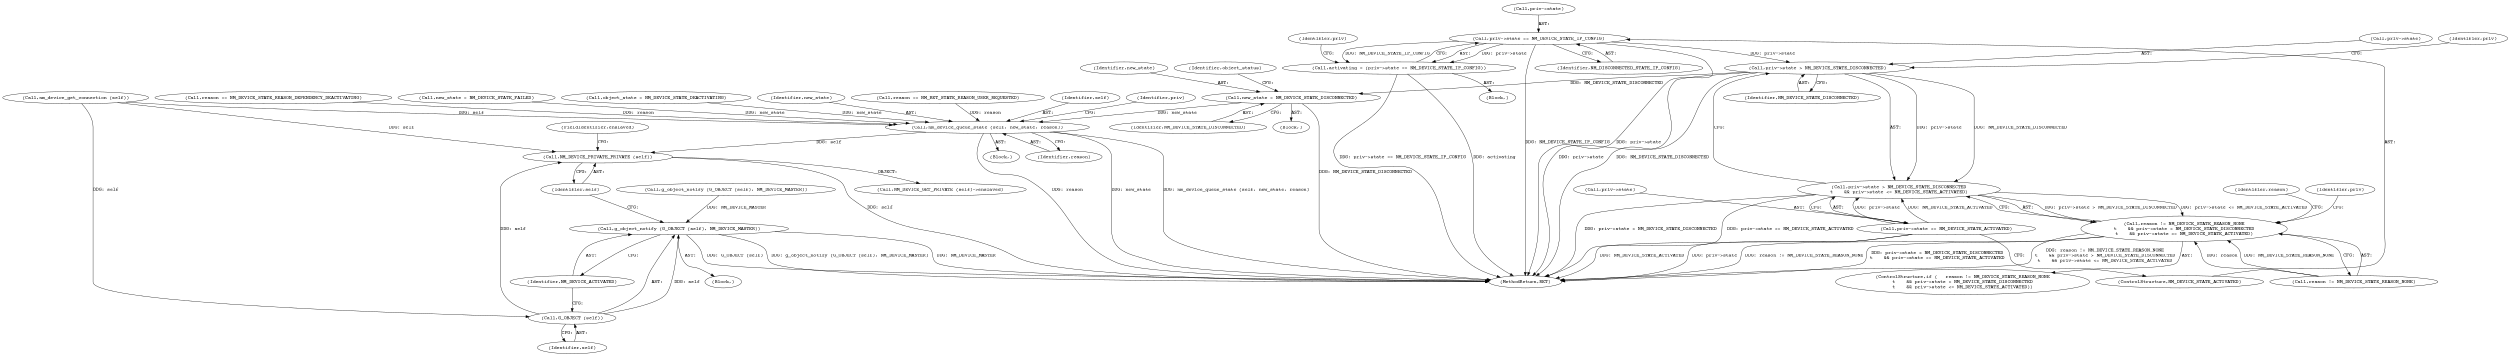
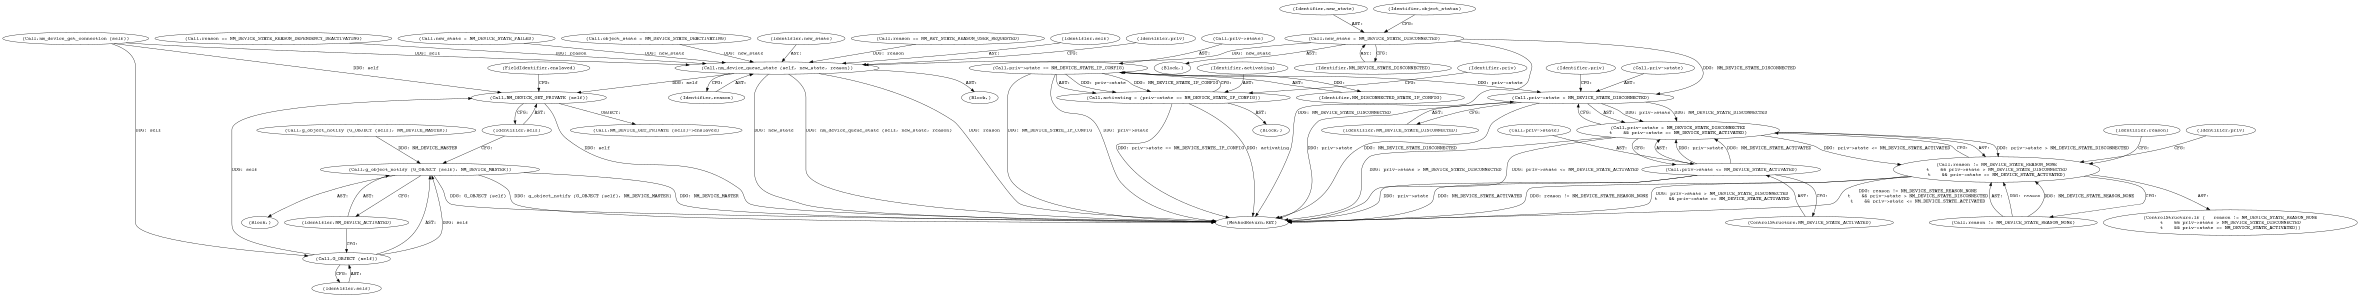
edge "(ControlStructure,NM_DEVICE_STATE_ACTIVATED)" -> "(Call,priv->state == NM_DEVICE_STATE_IP_CONFIG)": now "(ControlStructure,NM_DEVICE_STATE_ACTIVATED)" -> "(Call,priv->state <= NM_DEVICE_STATE_ACTIVATED)"
edge "(Call,priv->state == NM_DEVICE_STATE_IP_CONFIG)" -> "(Identifier,NM_DISCONNECTED_STATE_IP_CONFIG)": label "CFG: " -> "DDG: "
node "(Identifier,activating)": added
edge "(Call,priv->state > NM_DEVICE_STATE_DISCONNECTED)" -> "(Call,new_state = NM_DEVICE_STATE_DISCONNECTED)": reversed
node "(Call,NM_DEVICE_PRIVATE_PRIVATE (self))": label "(Call,NM_DEVICE_PRIVATE_PRIVATE (self))" -> "(Call,NM_DEVICE_GET_PRIVATE (self))"
